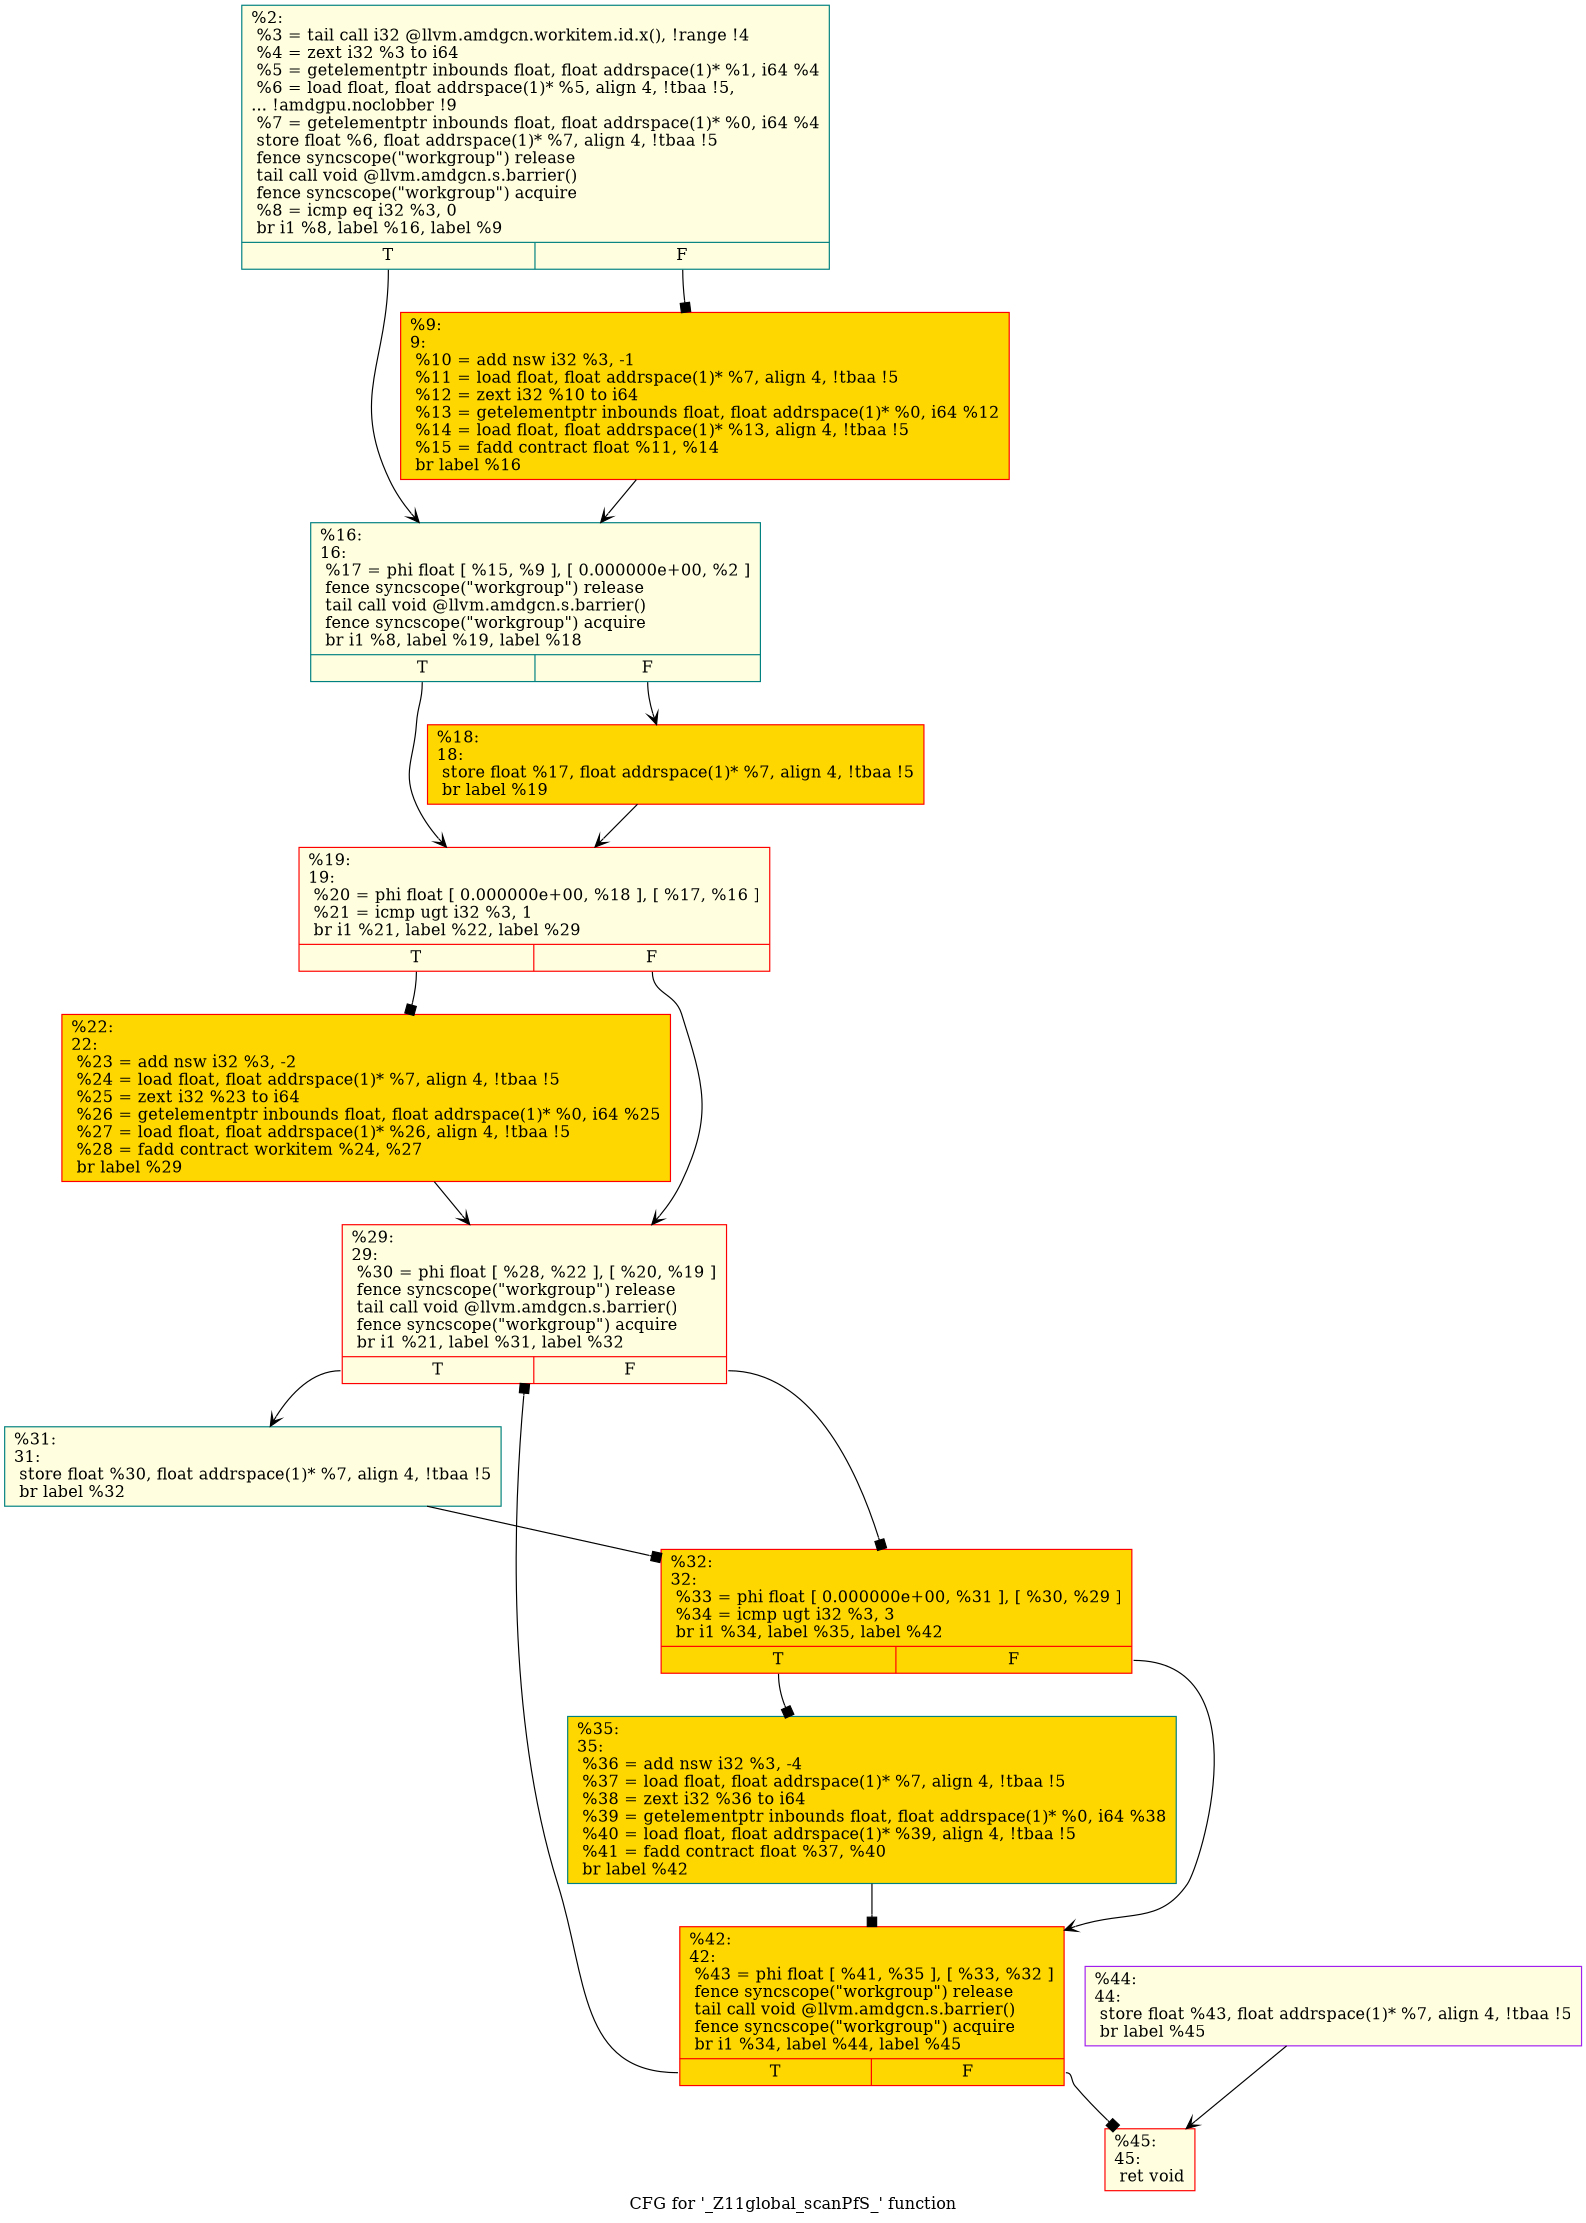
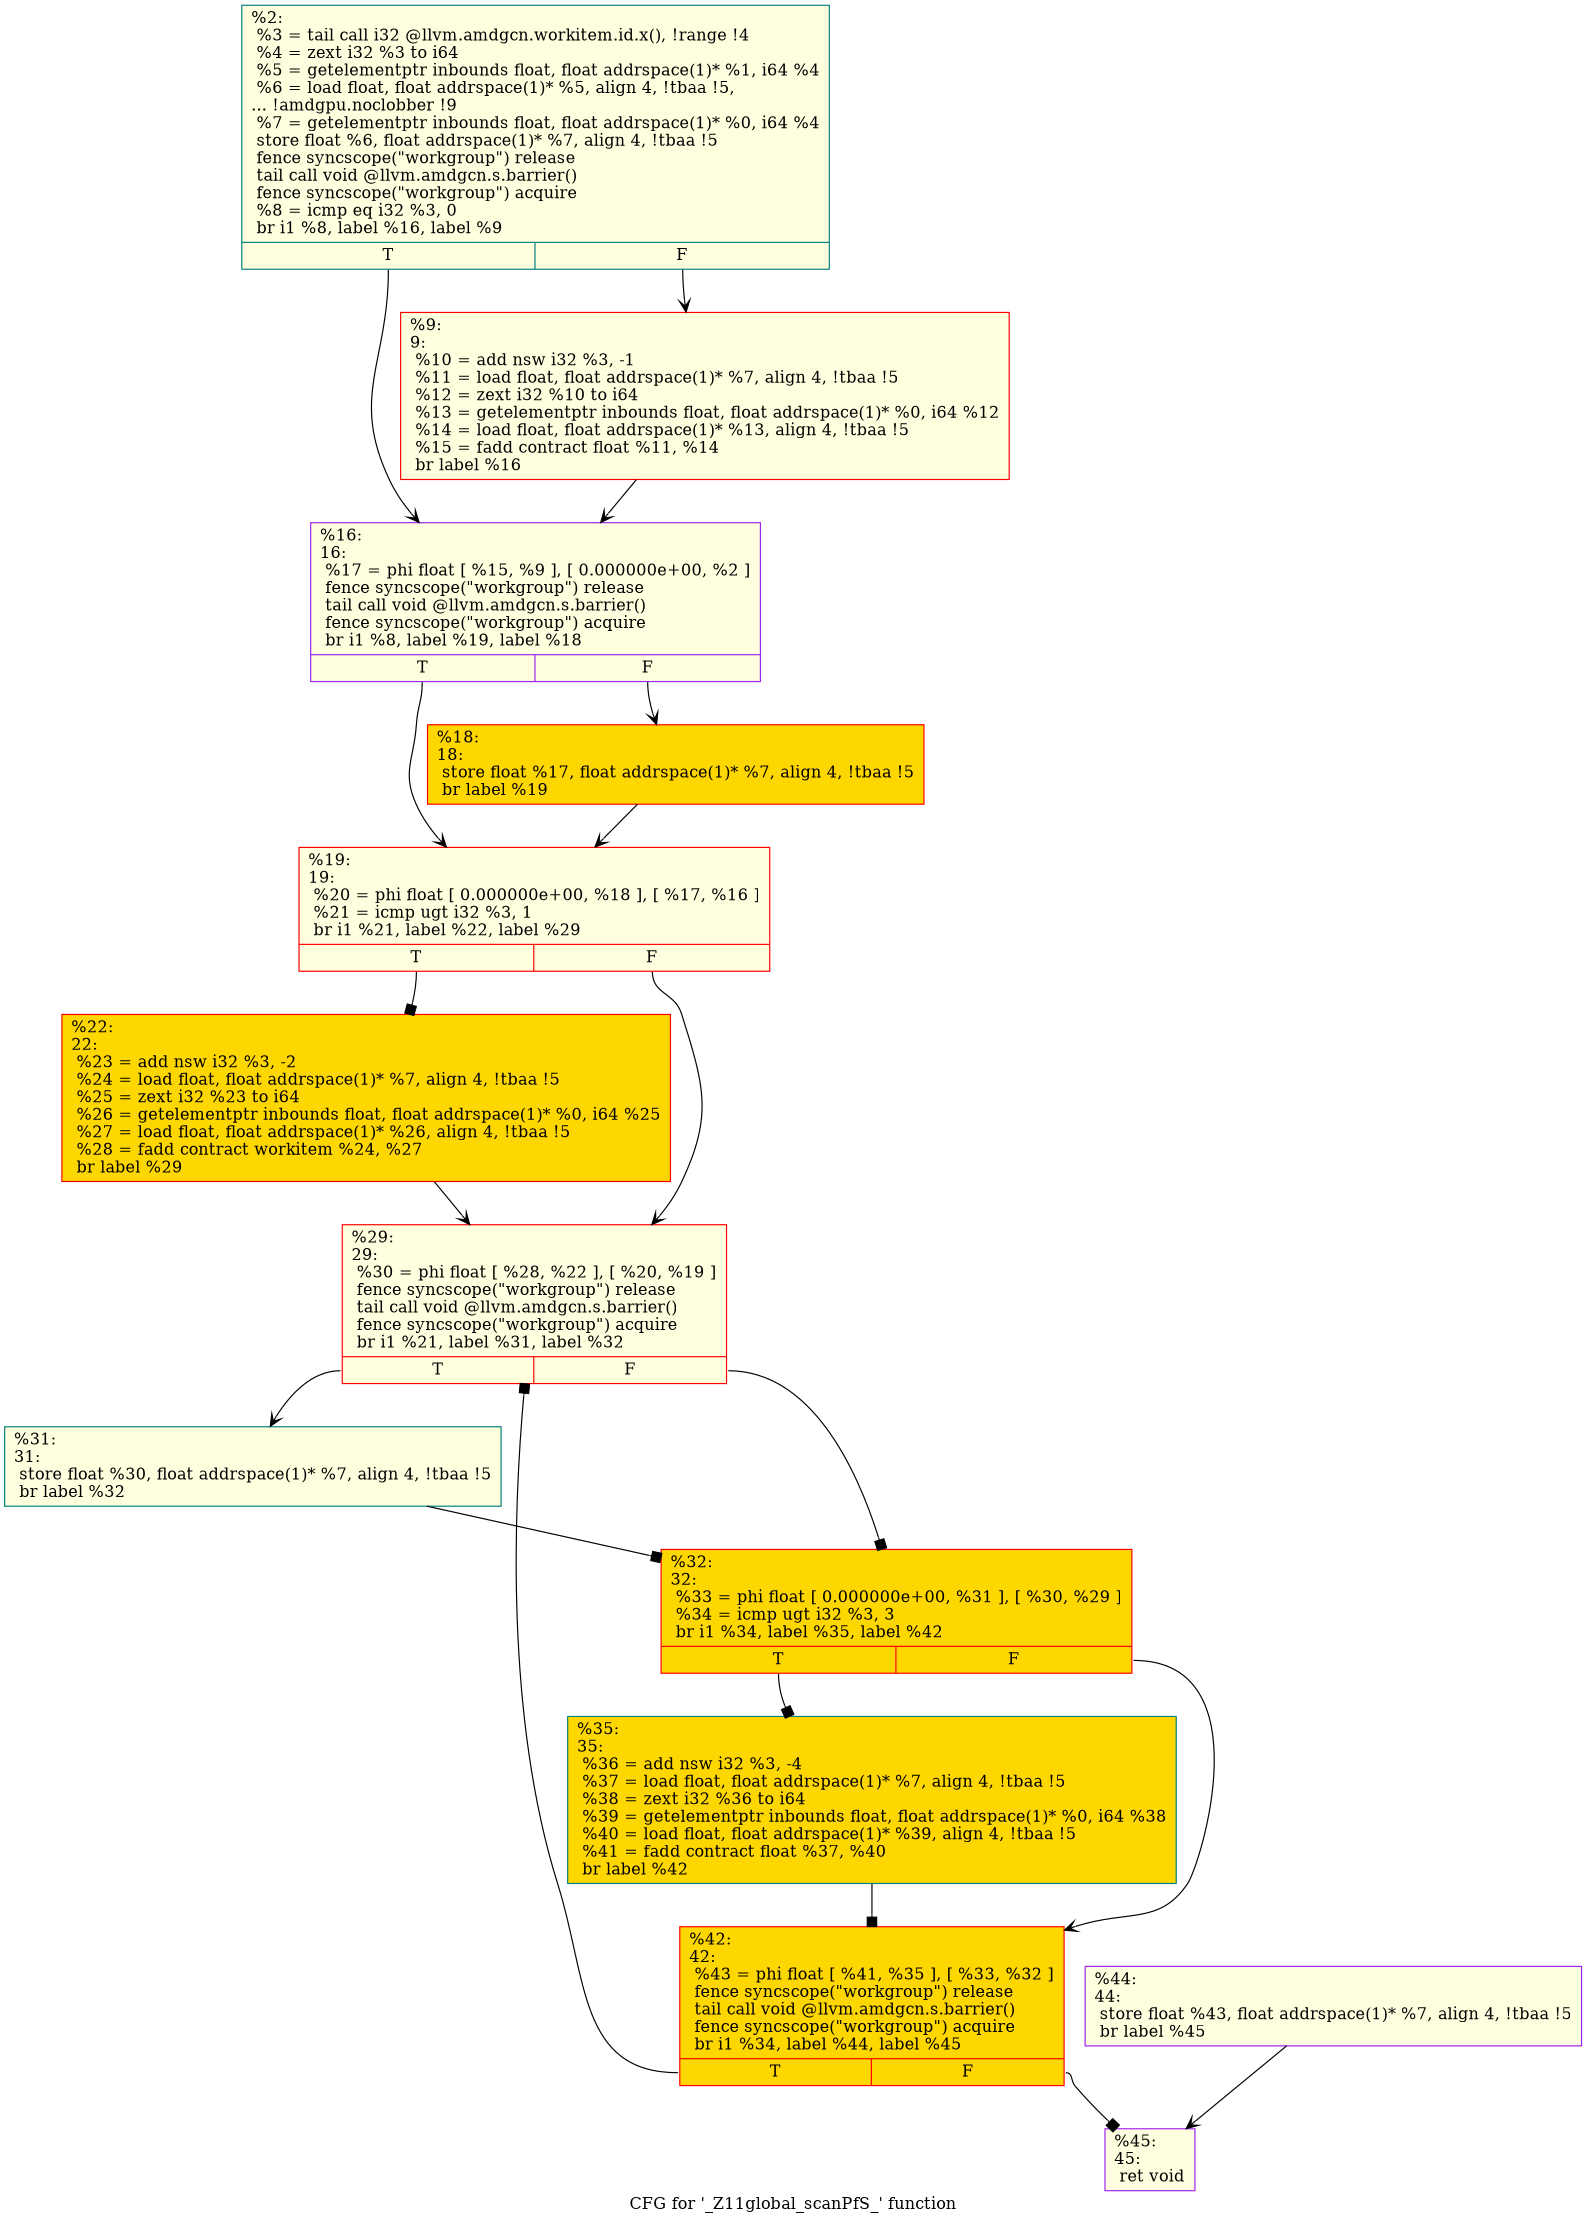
edge "%2:" -> "%9:": arrowhead box -> vee
node "%9:": fillcolor gold -> lightyellow
node "%16:": color teal -> purple
node "%45:": color red -> purple
